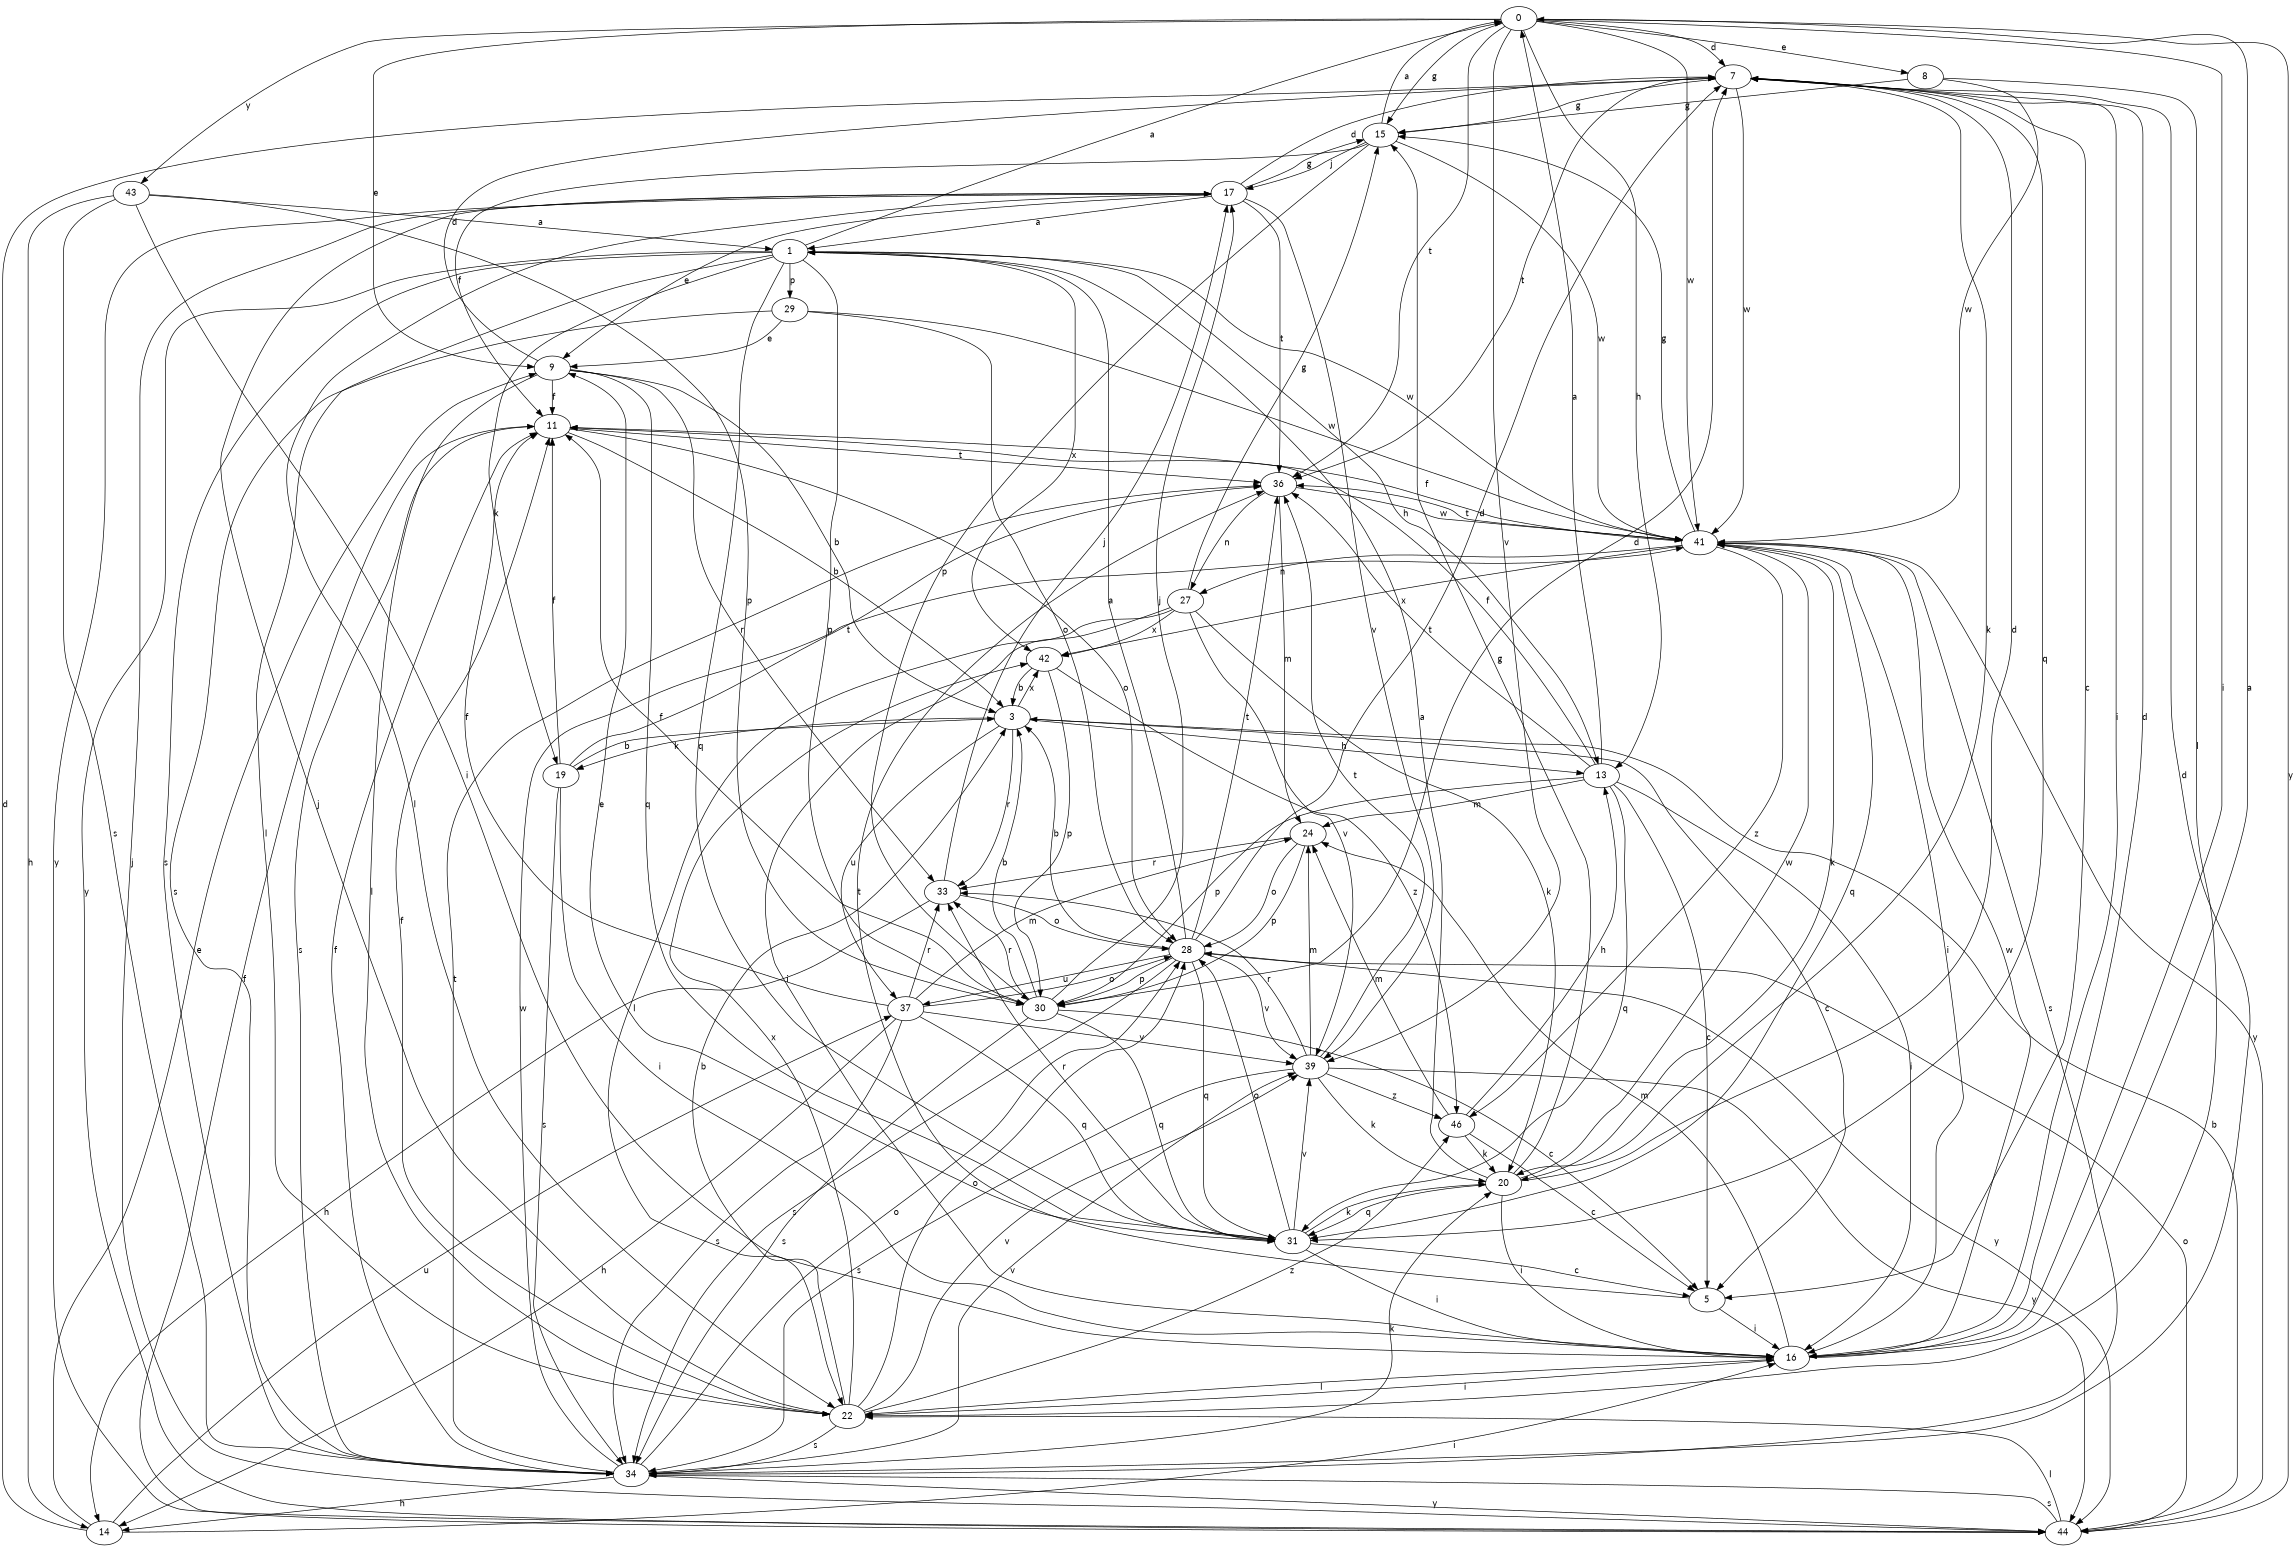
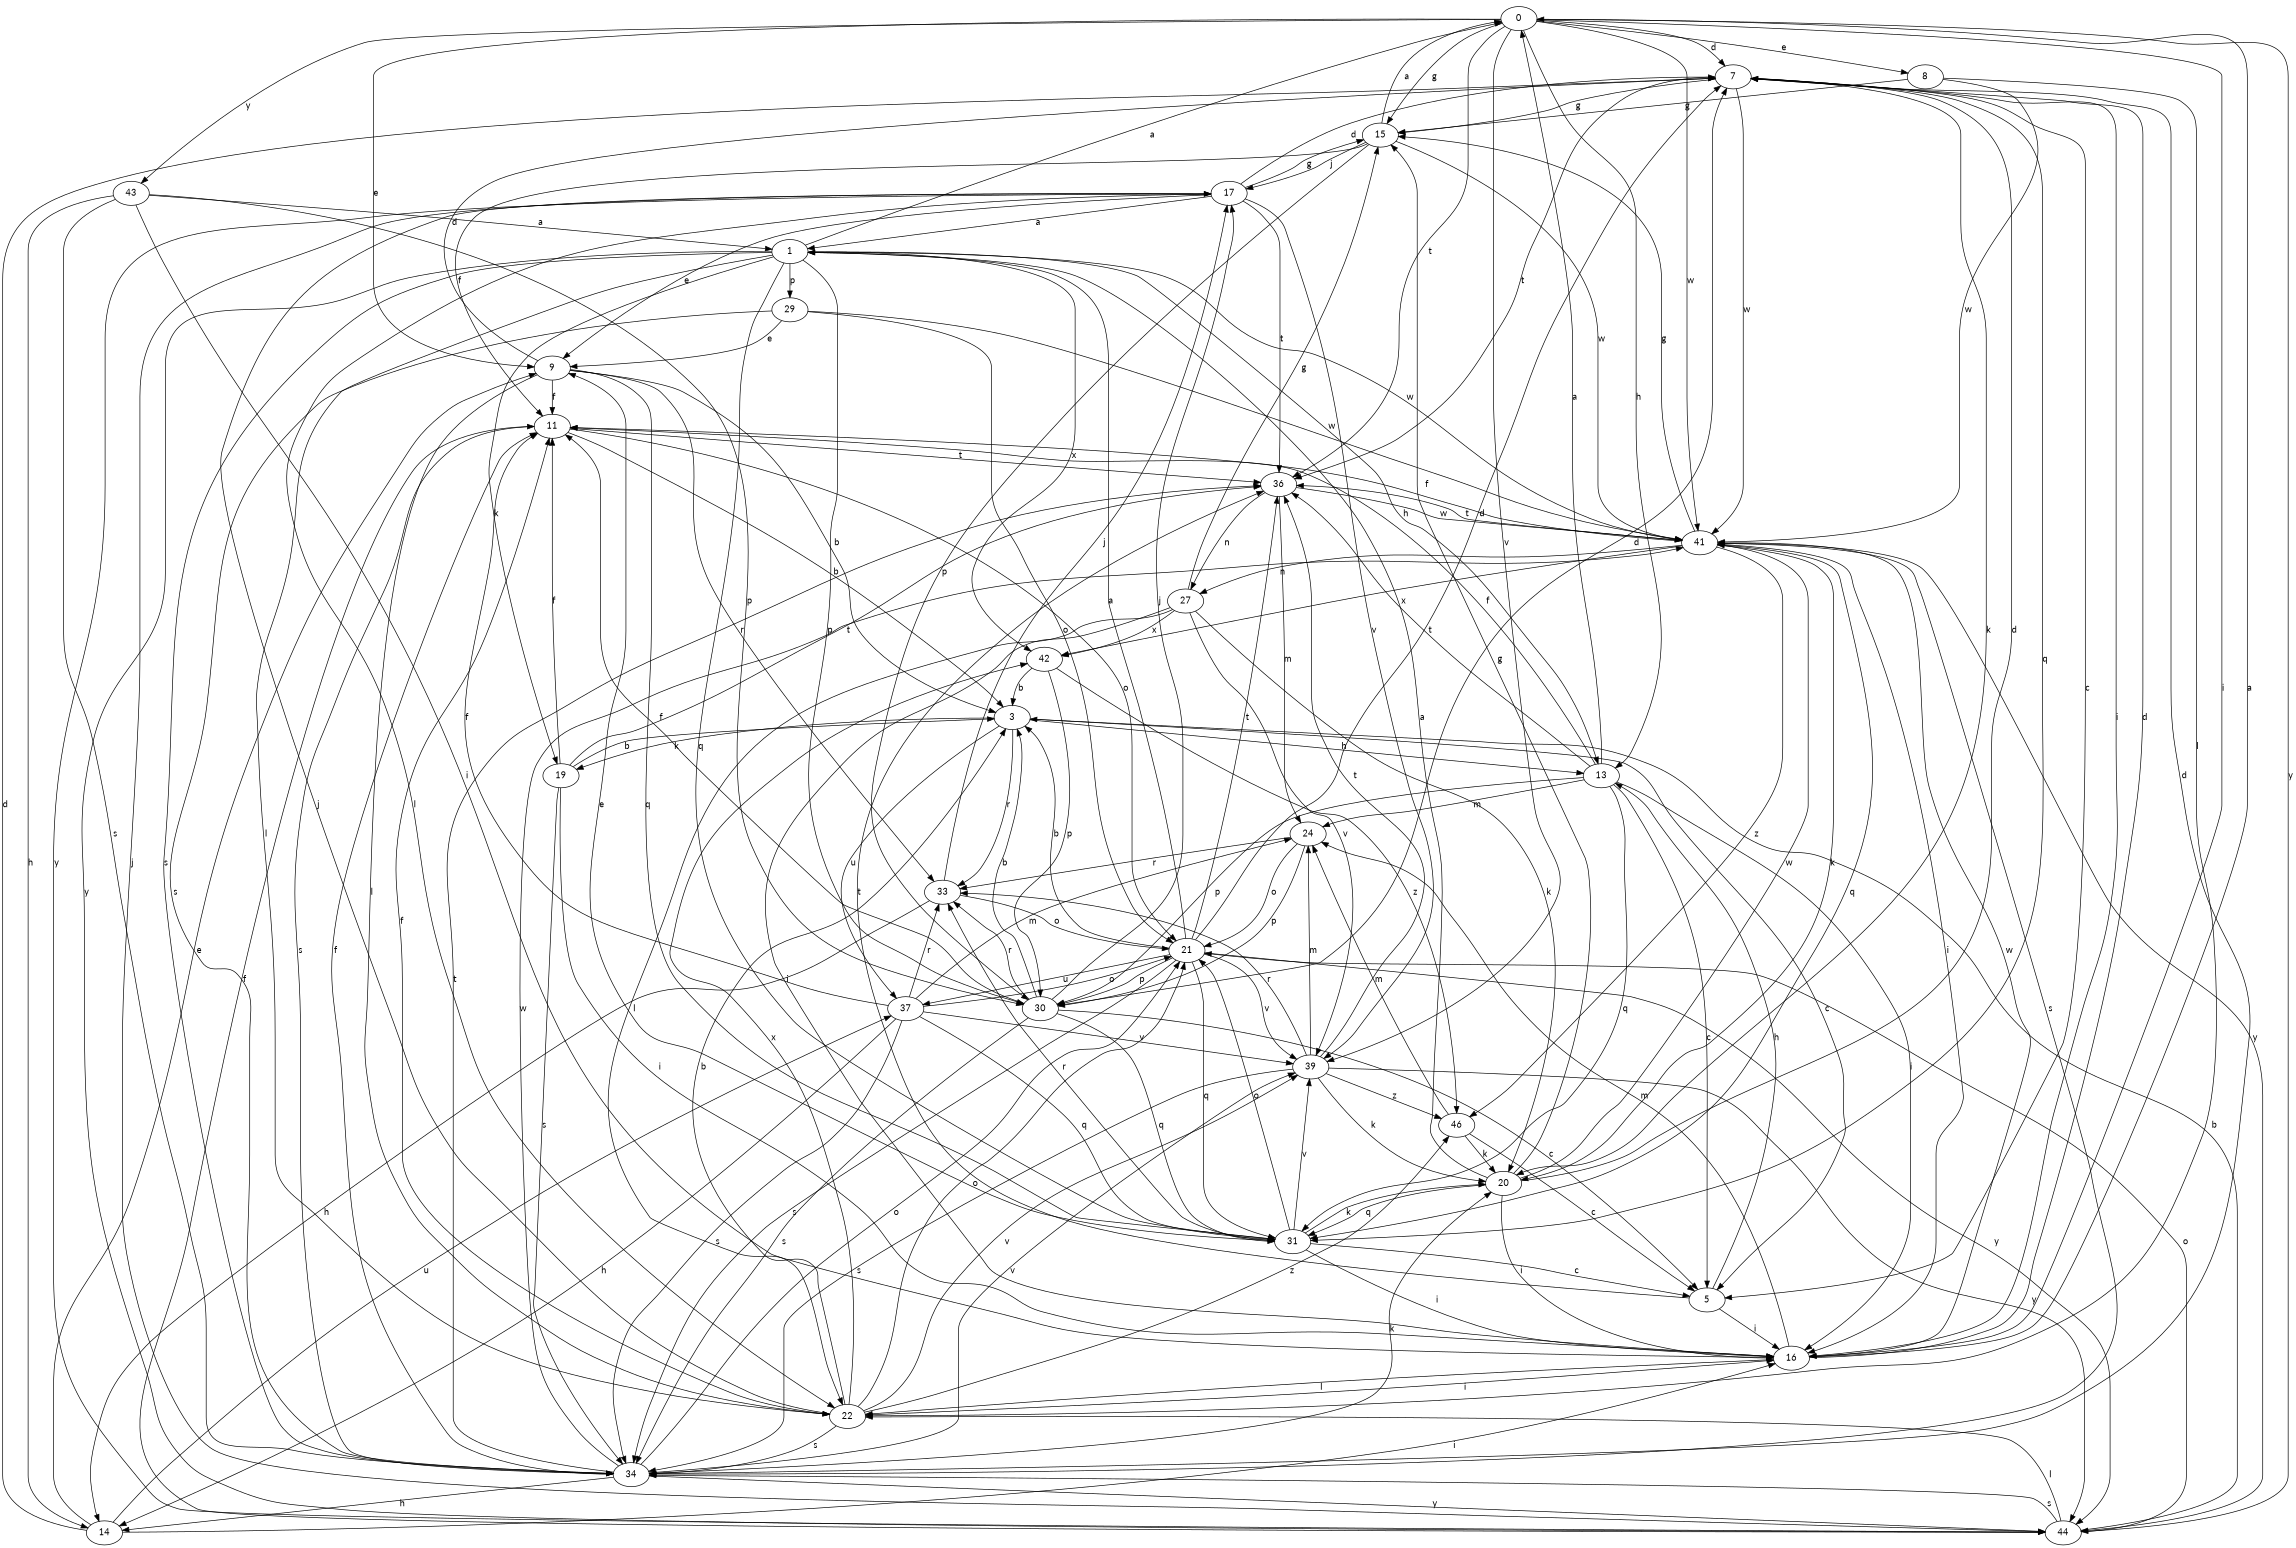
edge "3" -> "42": removed, label "x"
node "28": label "28" -> "21"
edge "46" -> "13": now "5" -> "13"
